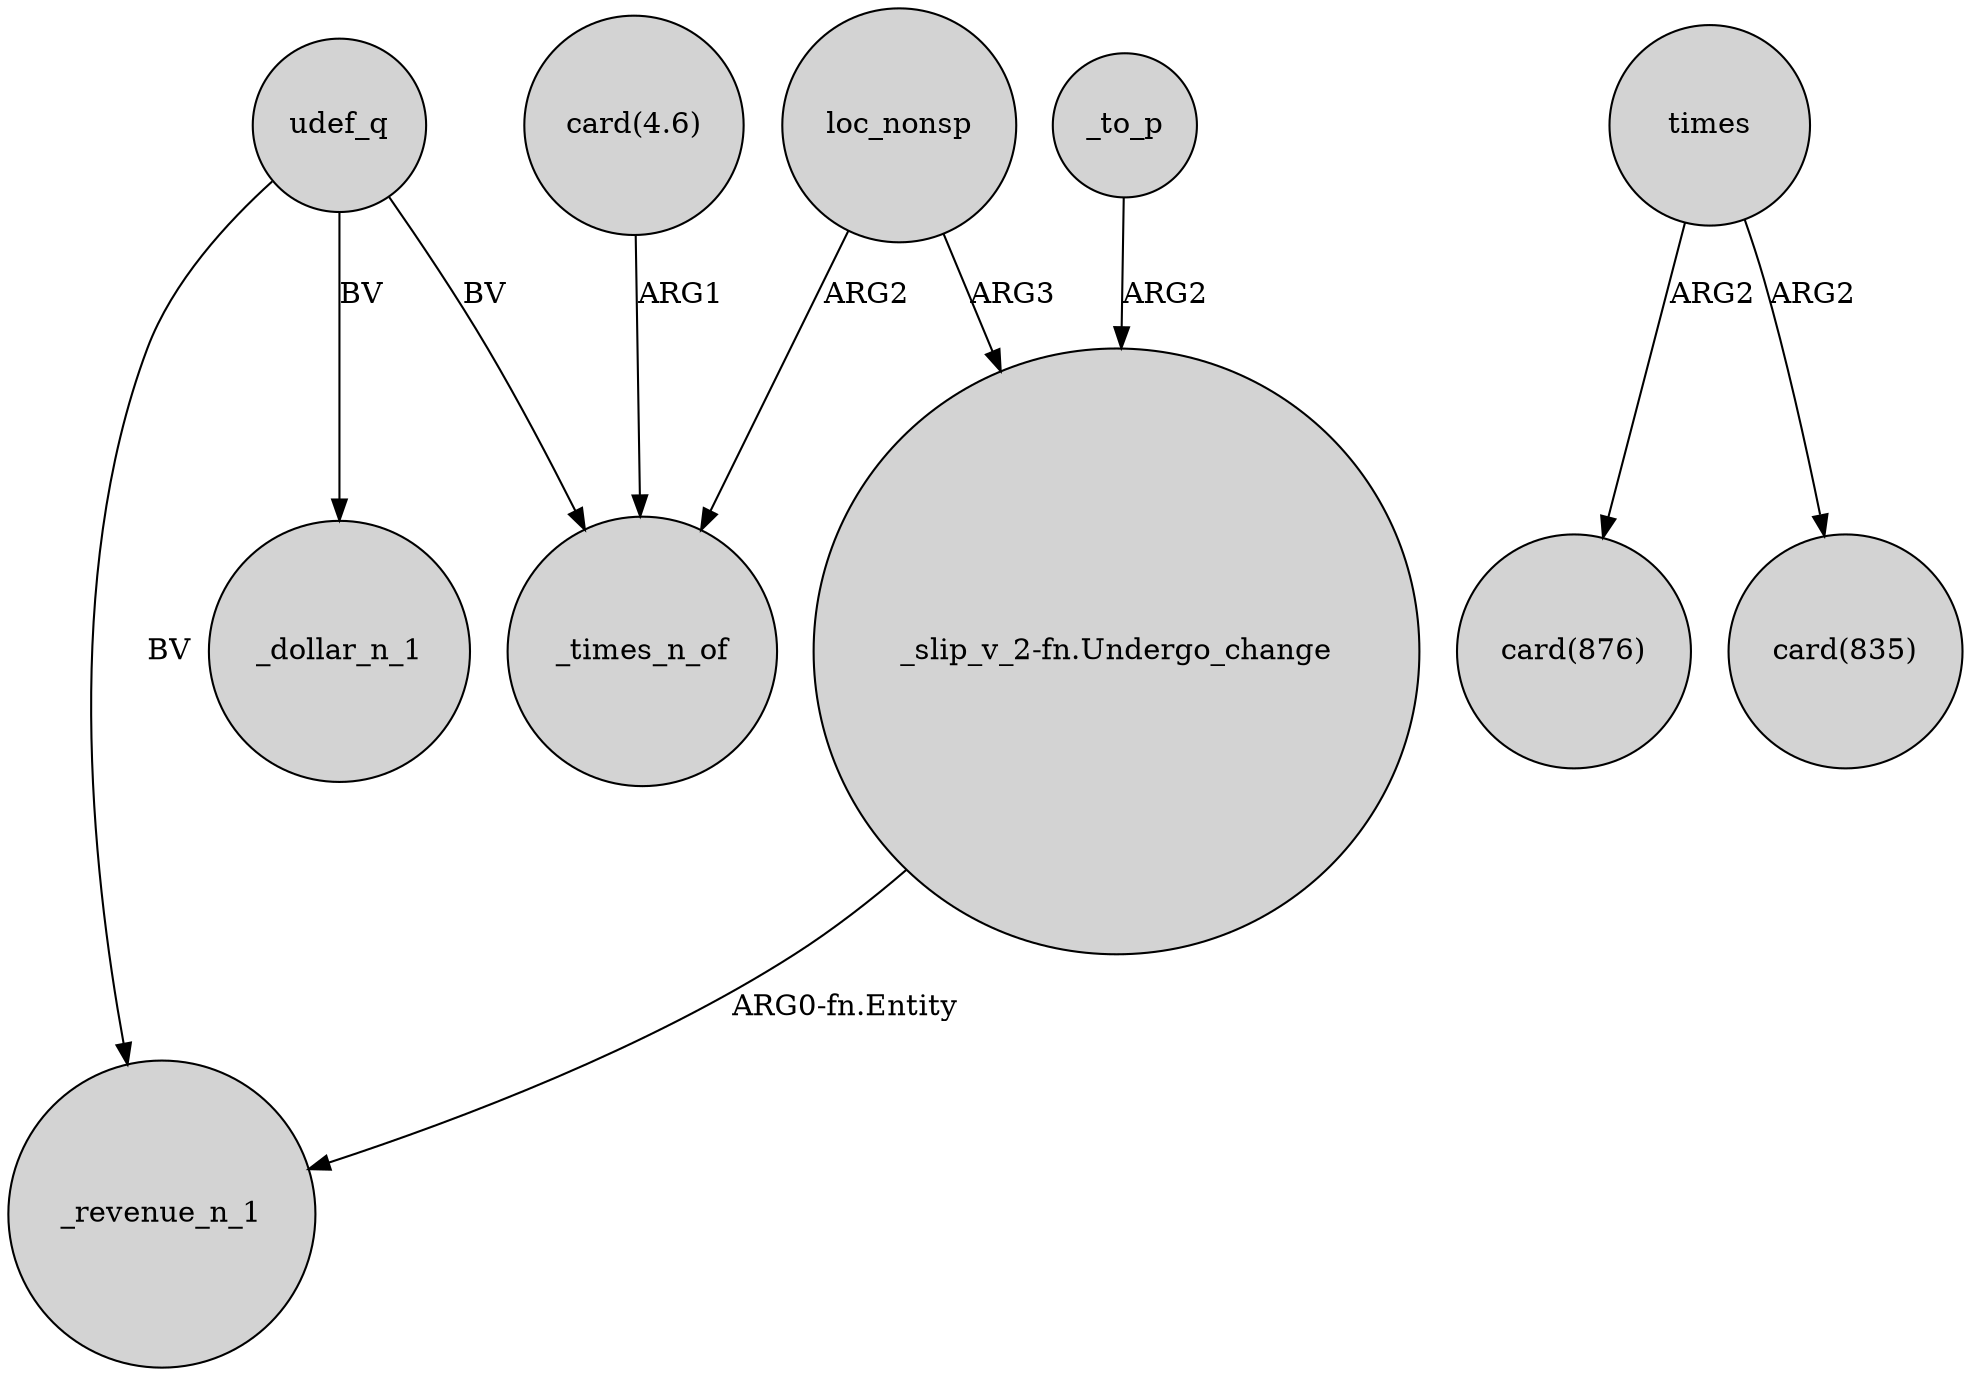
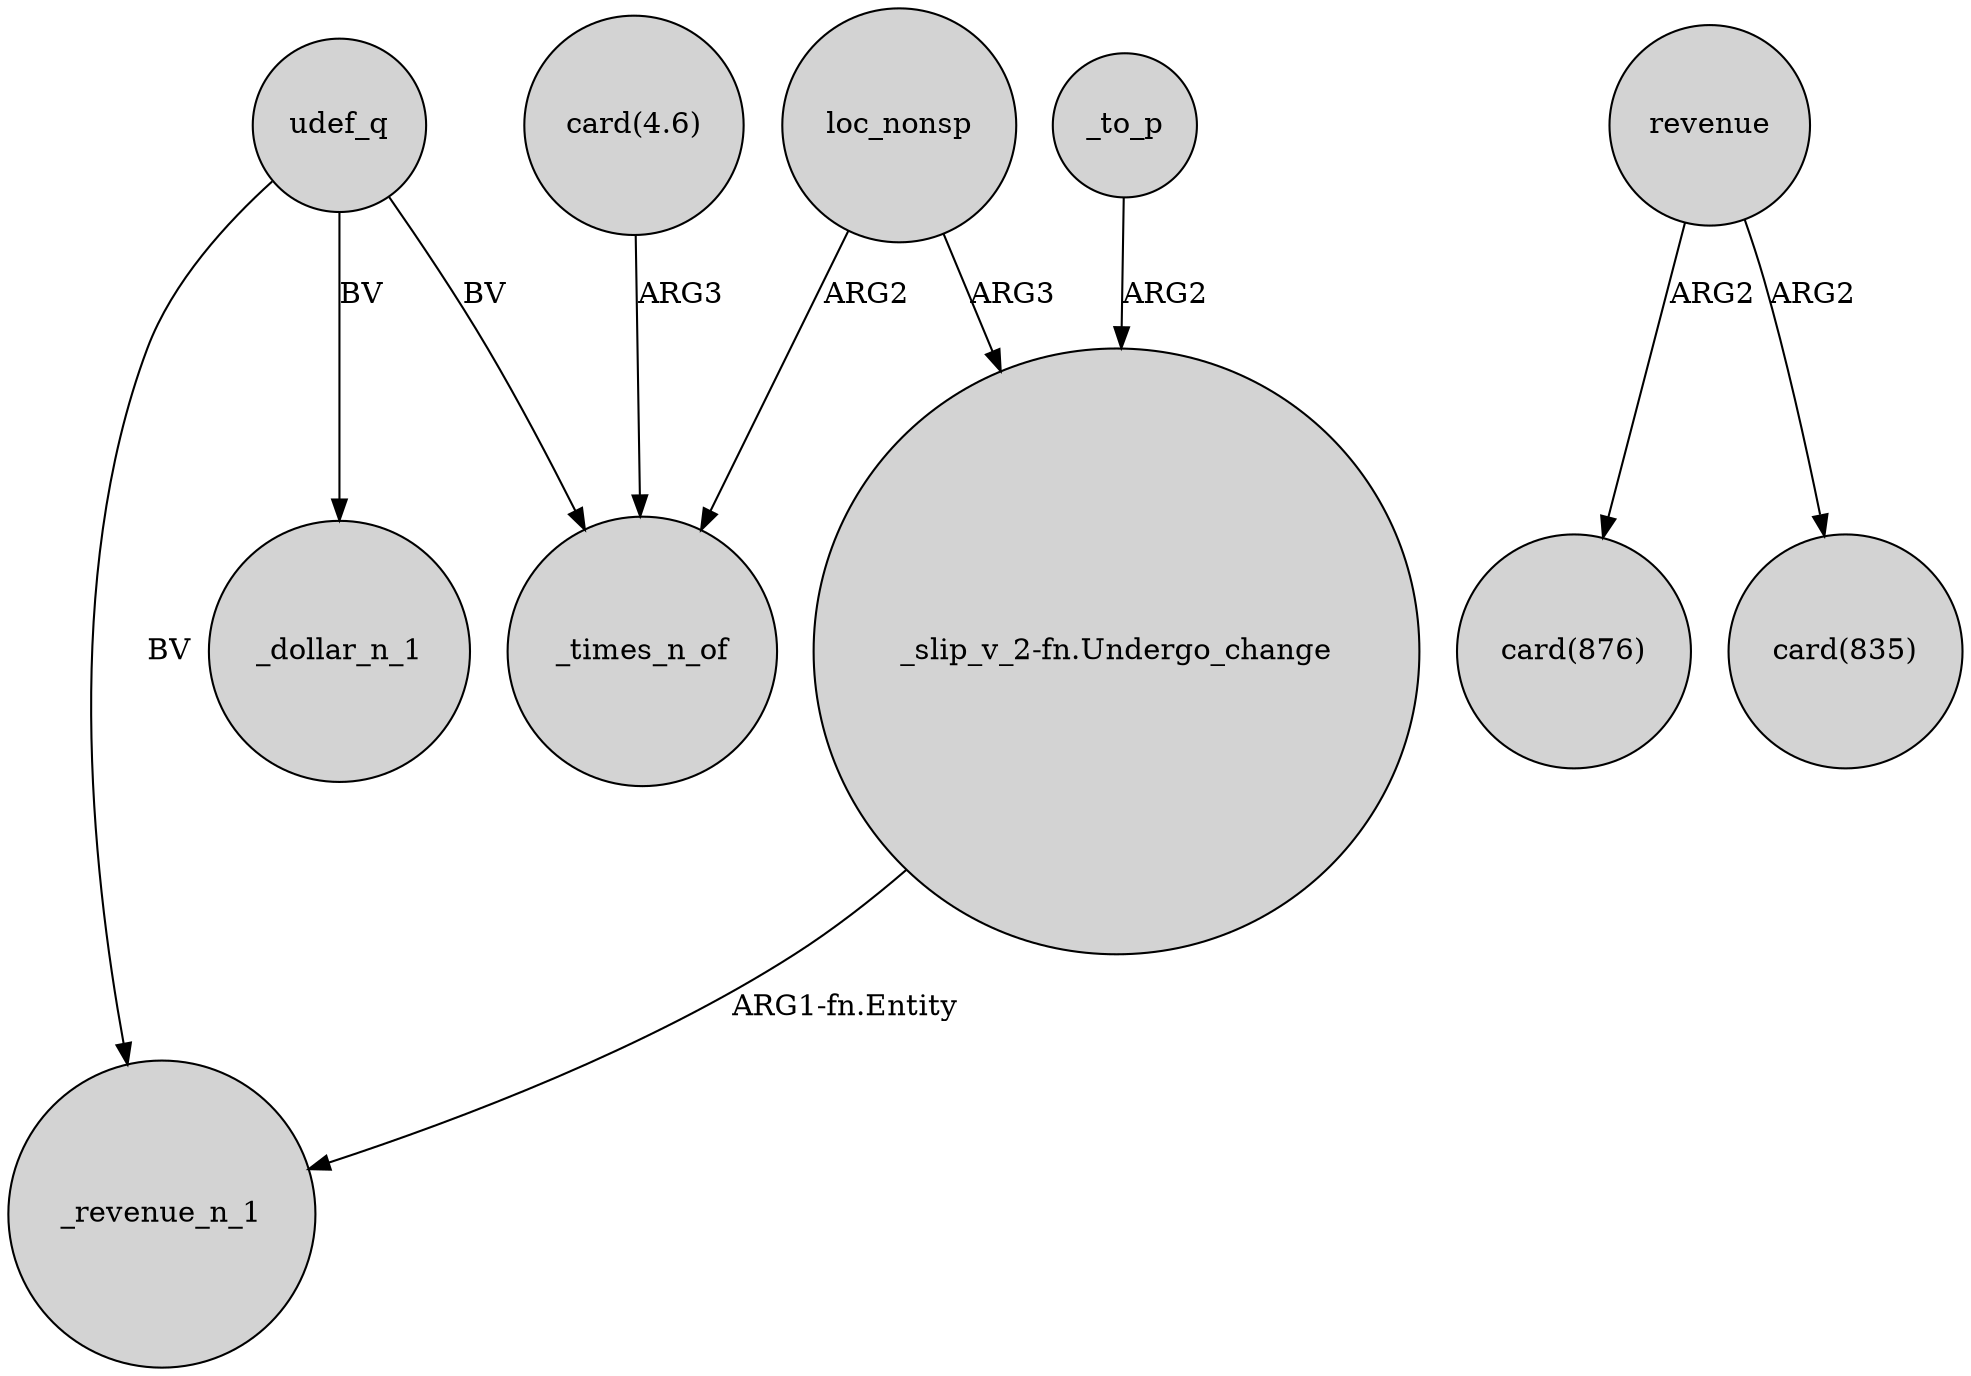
node "times": label "times" -> "revenue"
edge "card(4.6)" -> "_times_n_of": label "ARG1" -> "ARG3"
edge "_slip_v_2-fn.Undergo_change" -> "_revenue_n_1": label "ARG0-fn.Entity" -> "ARG1-fn.Entity"
